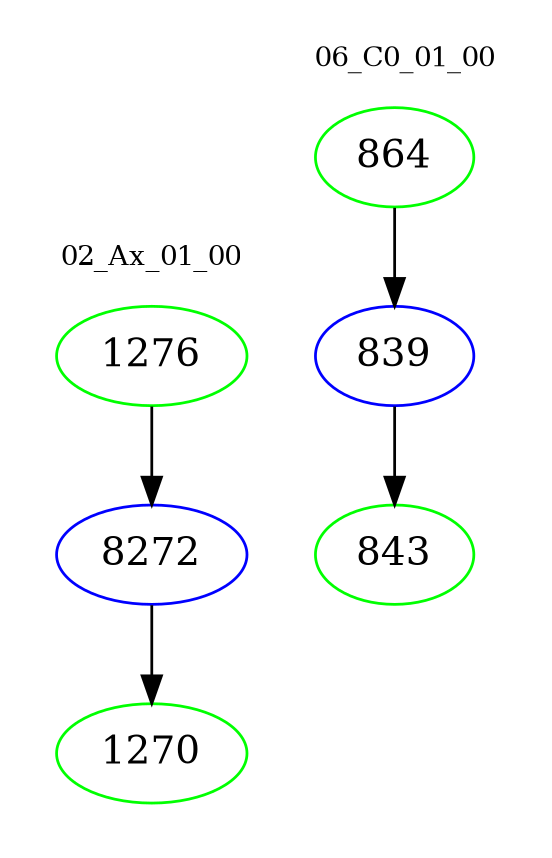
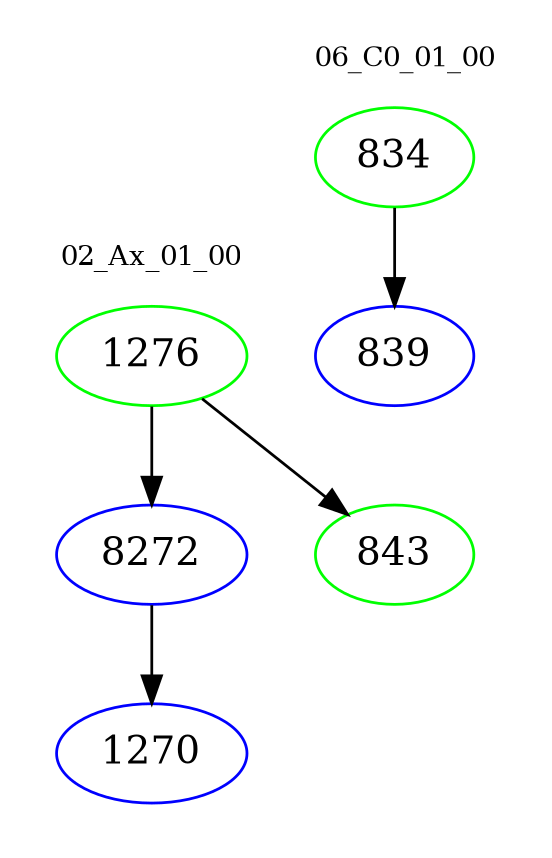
node "864": label "864" -> "834"
edge "839" -> "843": now "1276" -> "843"
node "1270": color green -> blue
